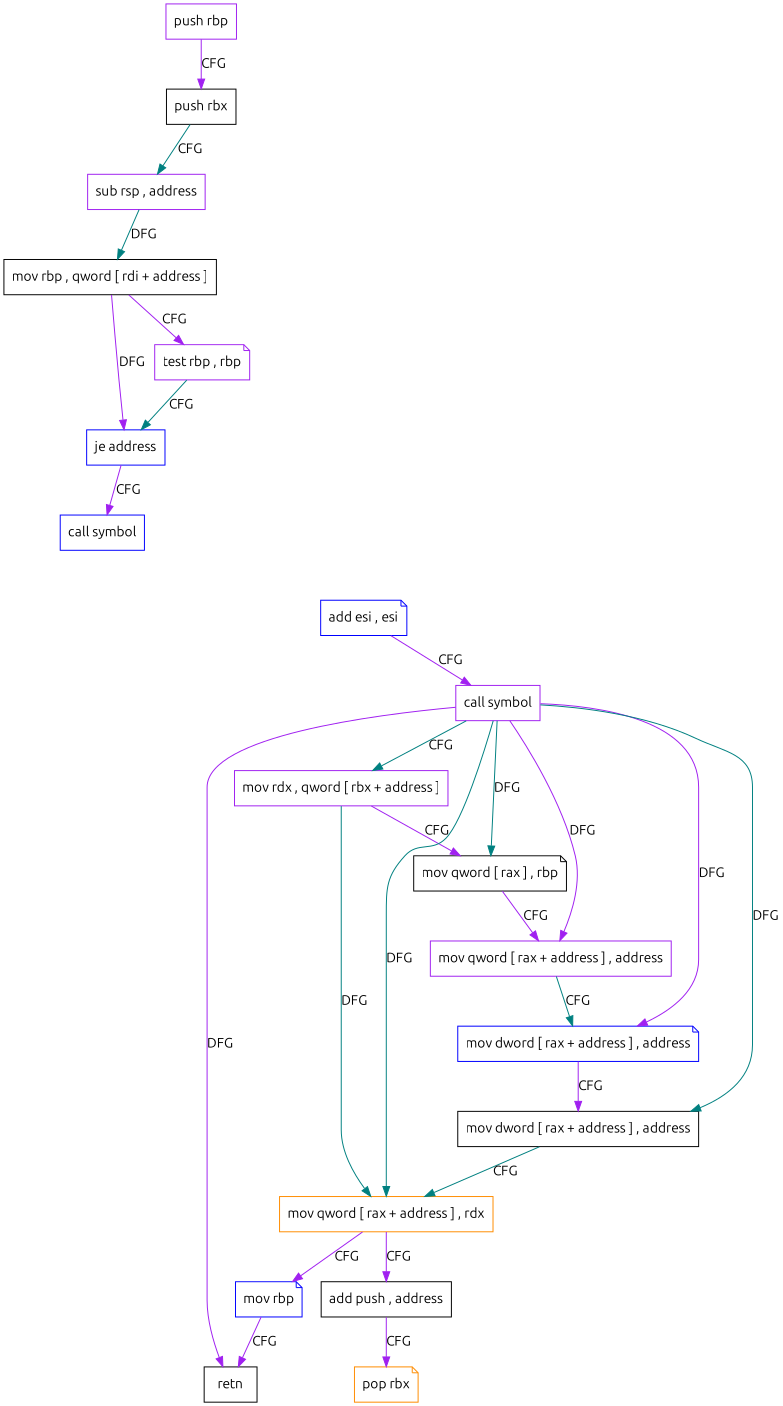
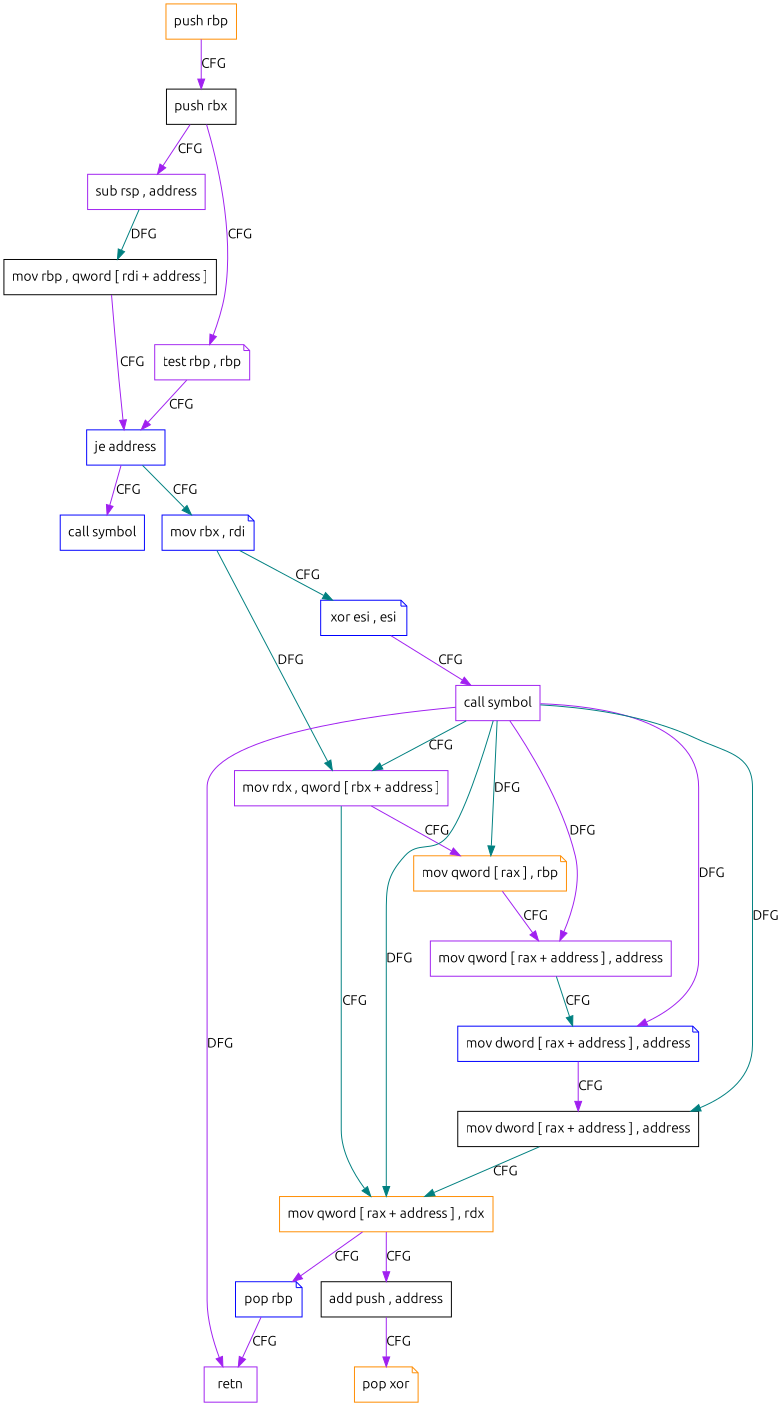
node "push rbp": color purple -> darkorange
edge "push rbx" -> "sub rsp , address": color teal -> purple
edge "mov rbp , qword [ rdi + address ]" -> "test rbp , rbp": now "push rbx" -> "test rbp , rbp"
edge "mov rbp , qword [ rdi + address ]" -> "je address": label "DFG" -> "CFG"
edge "test rbp , rbp" -> "je address": color teal -> purple
node "mov rbx , rdi": added
node "add esi , esi": label "add esi , esi" -> "xor esi , esi"
node "mov qword [ rax ] , rbp": color black -> darkorange
edge "mov rdx , qword [ rbx + address ]" -> "mov qword [ rax + address ] , rdx": label "DFG" -> "CFG"
node "mov rbp": label "mov rbp" -> "pop rbp"
node "retn": color black -> purple
node "pop rbx": label "pop rbx" -> "pop xor"
